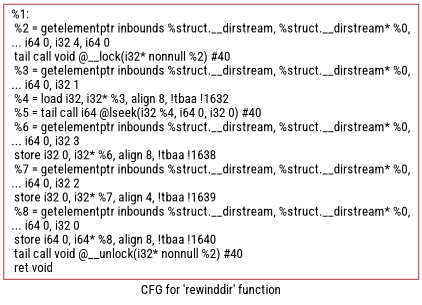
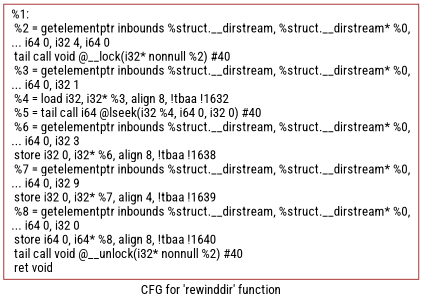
node "%1:": text "... i64 0, i32 2" -> "... i64 0, i32 9"
